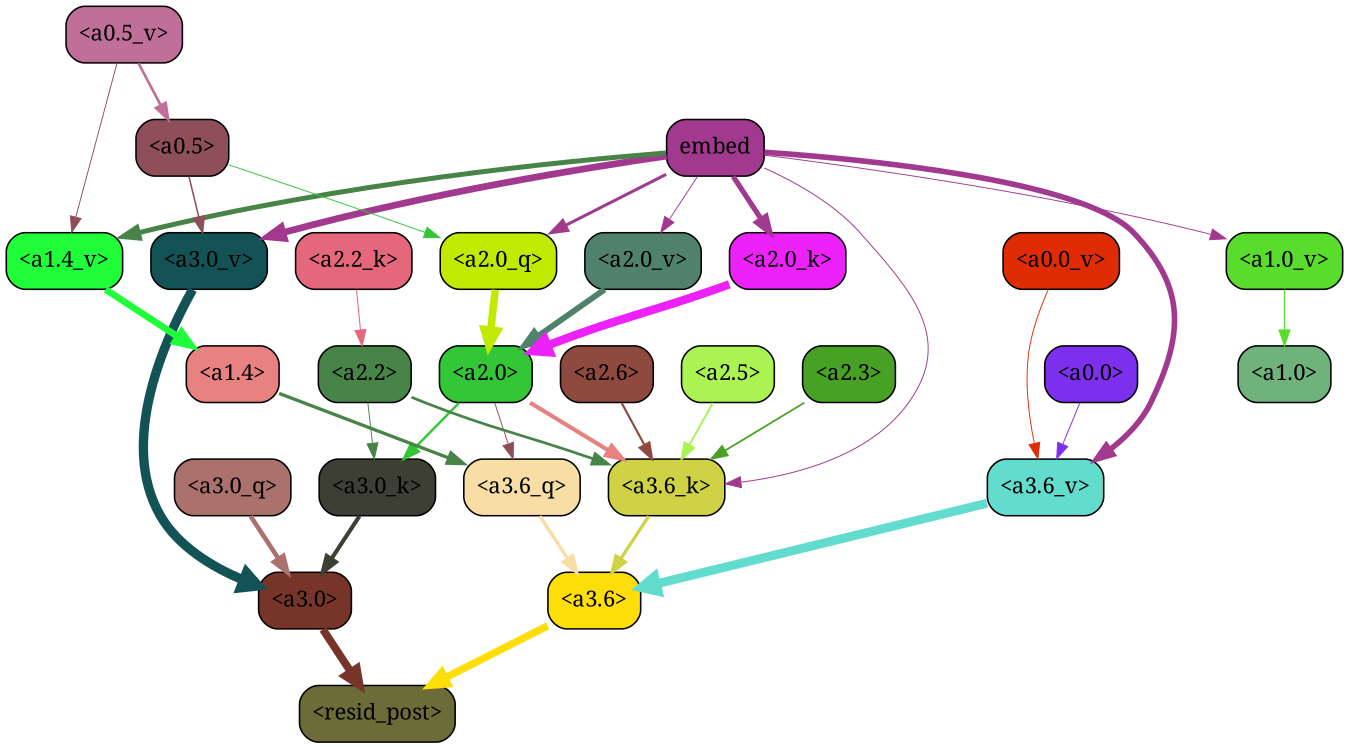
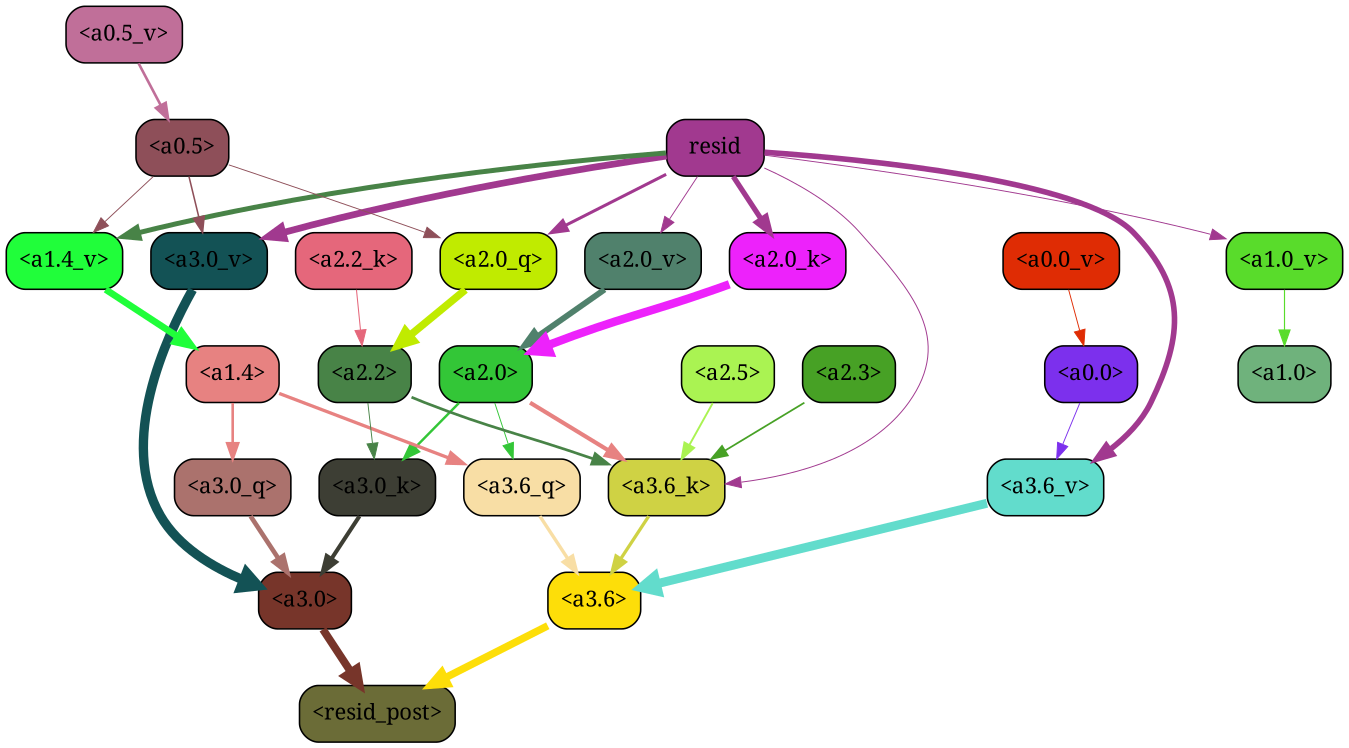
edge "<a0.5_v>" -> "<a1.4_v>": now "<a0.5>" -> "<a1.4_v>"
node "embed": label "embed" -> "resid"
edge "<a0.5>" -> "<a2.0_q>": color #33c637 -> #8e4f59
edge "<a2.0_q>" -> "<a2.0>": now "<a2.0_q>" -> "<a2.2>"
edge "<a0.0_v>" -> "<a3.6_v>": now "<a0.0_v>" -> "<a0.0>"
node "<a2.6>": removed
edge "<a2.0>" -> "<a3.6_q>": color #8e4f59 -> #33c637
edge "<a1.4>" -> "<a3.0_q>": added
edge "<a1.4>" -> "<a3.6_q>": color #488347 -> #e78281
